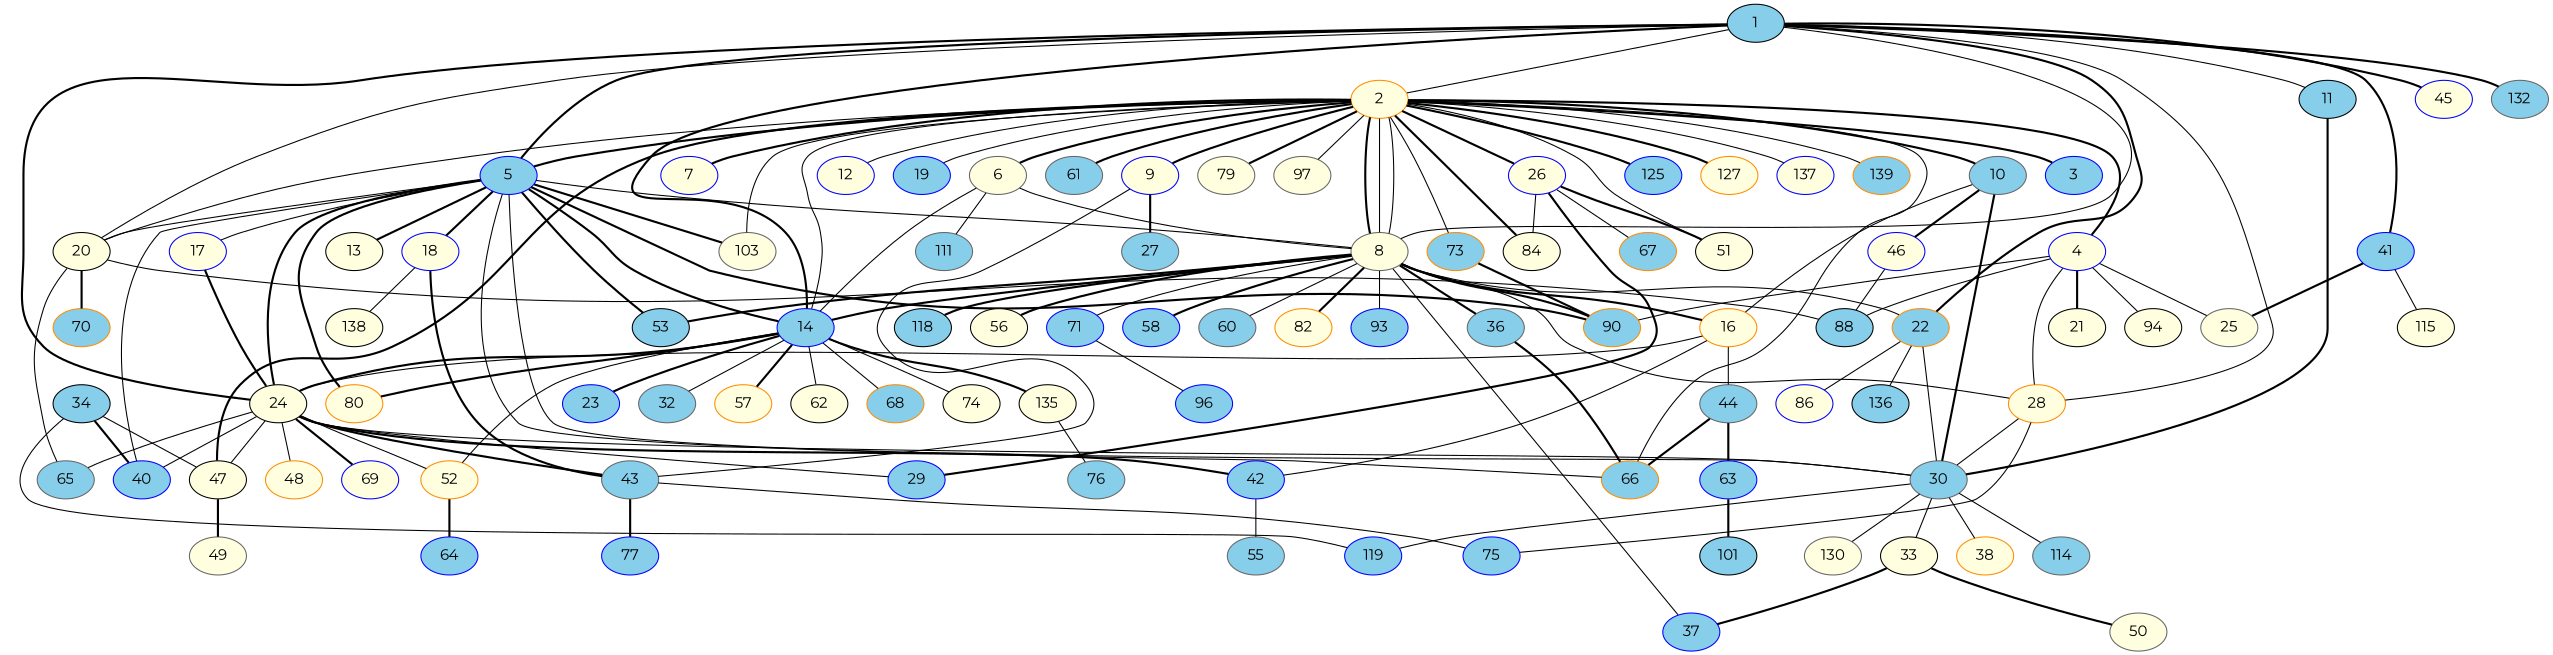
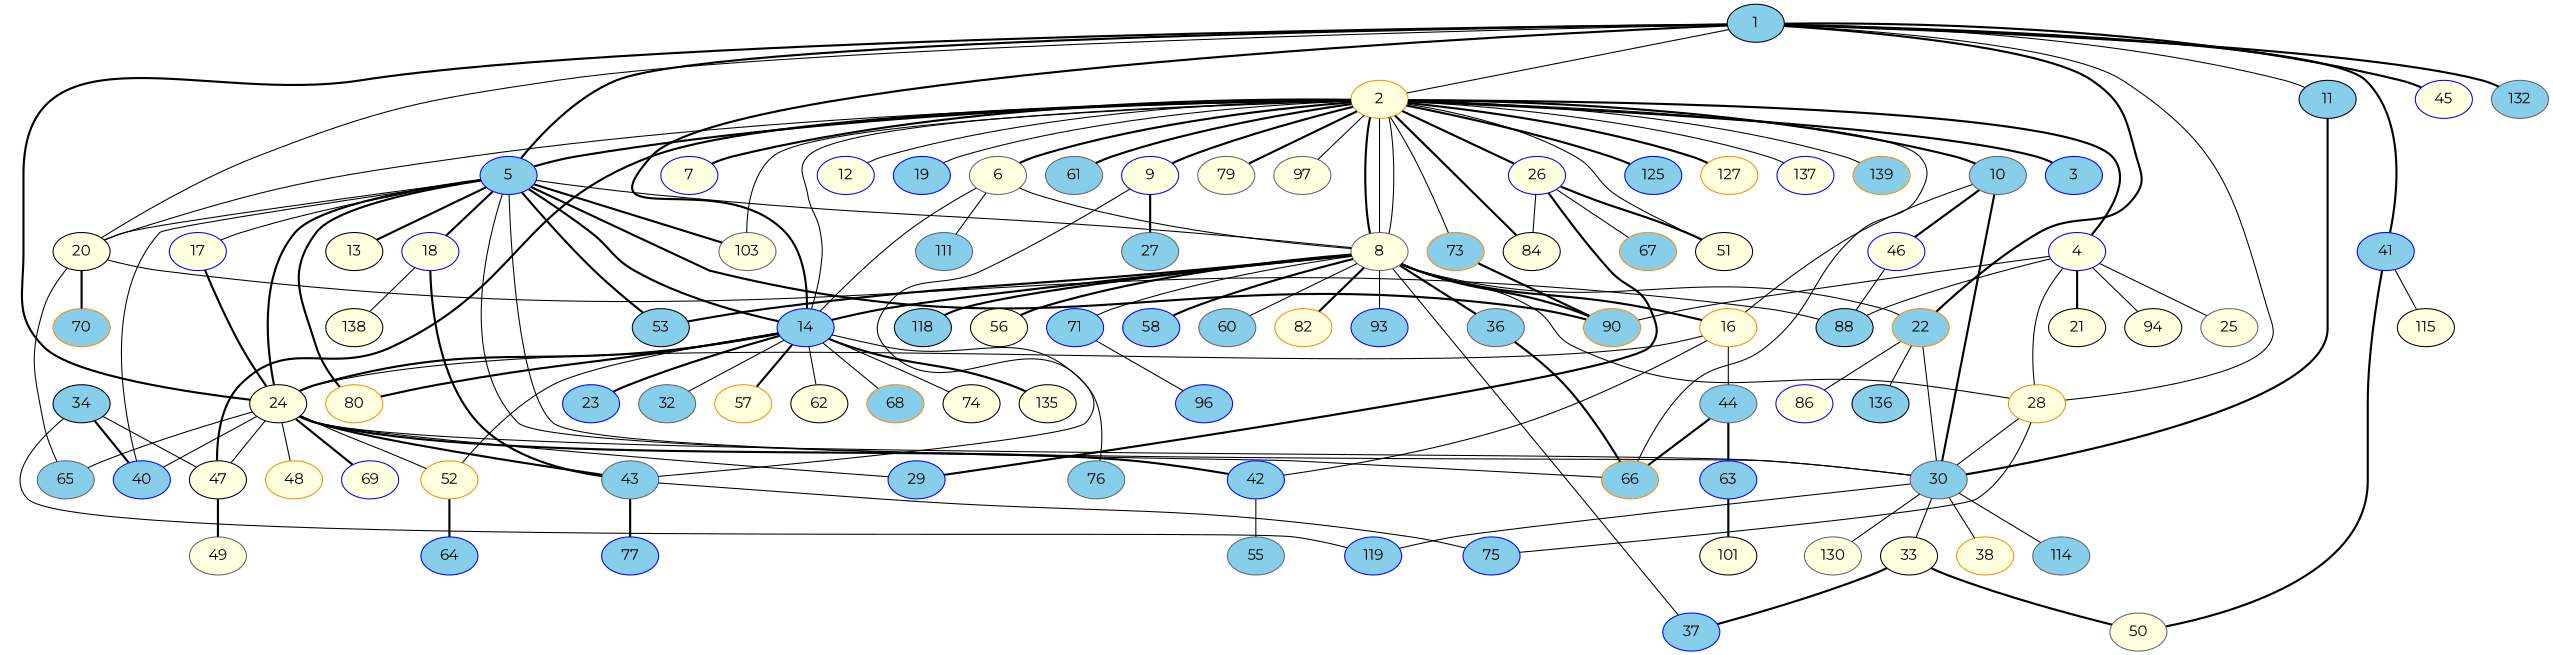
edge "1" -- "8": removed
edge "41" -- "25": now "41" -- "50"
edge "135" -- "76": now "14" -- "76"
node "101": fillcolor skyblue -> lightyellow
